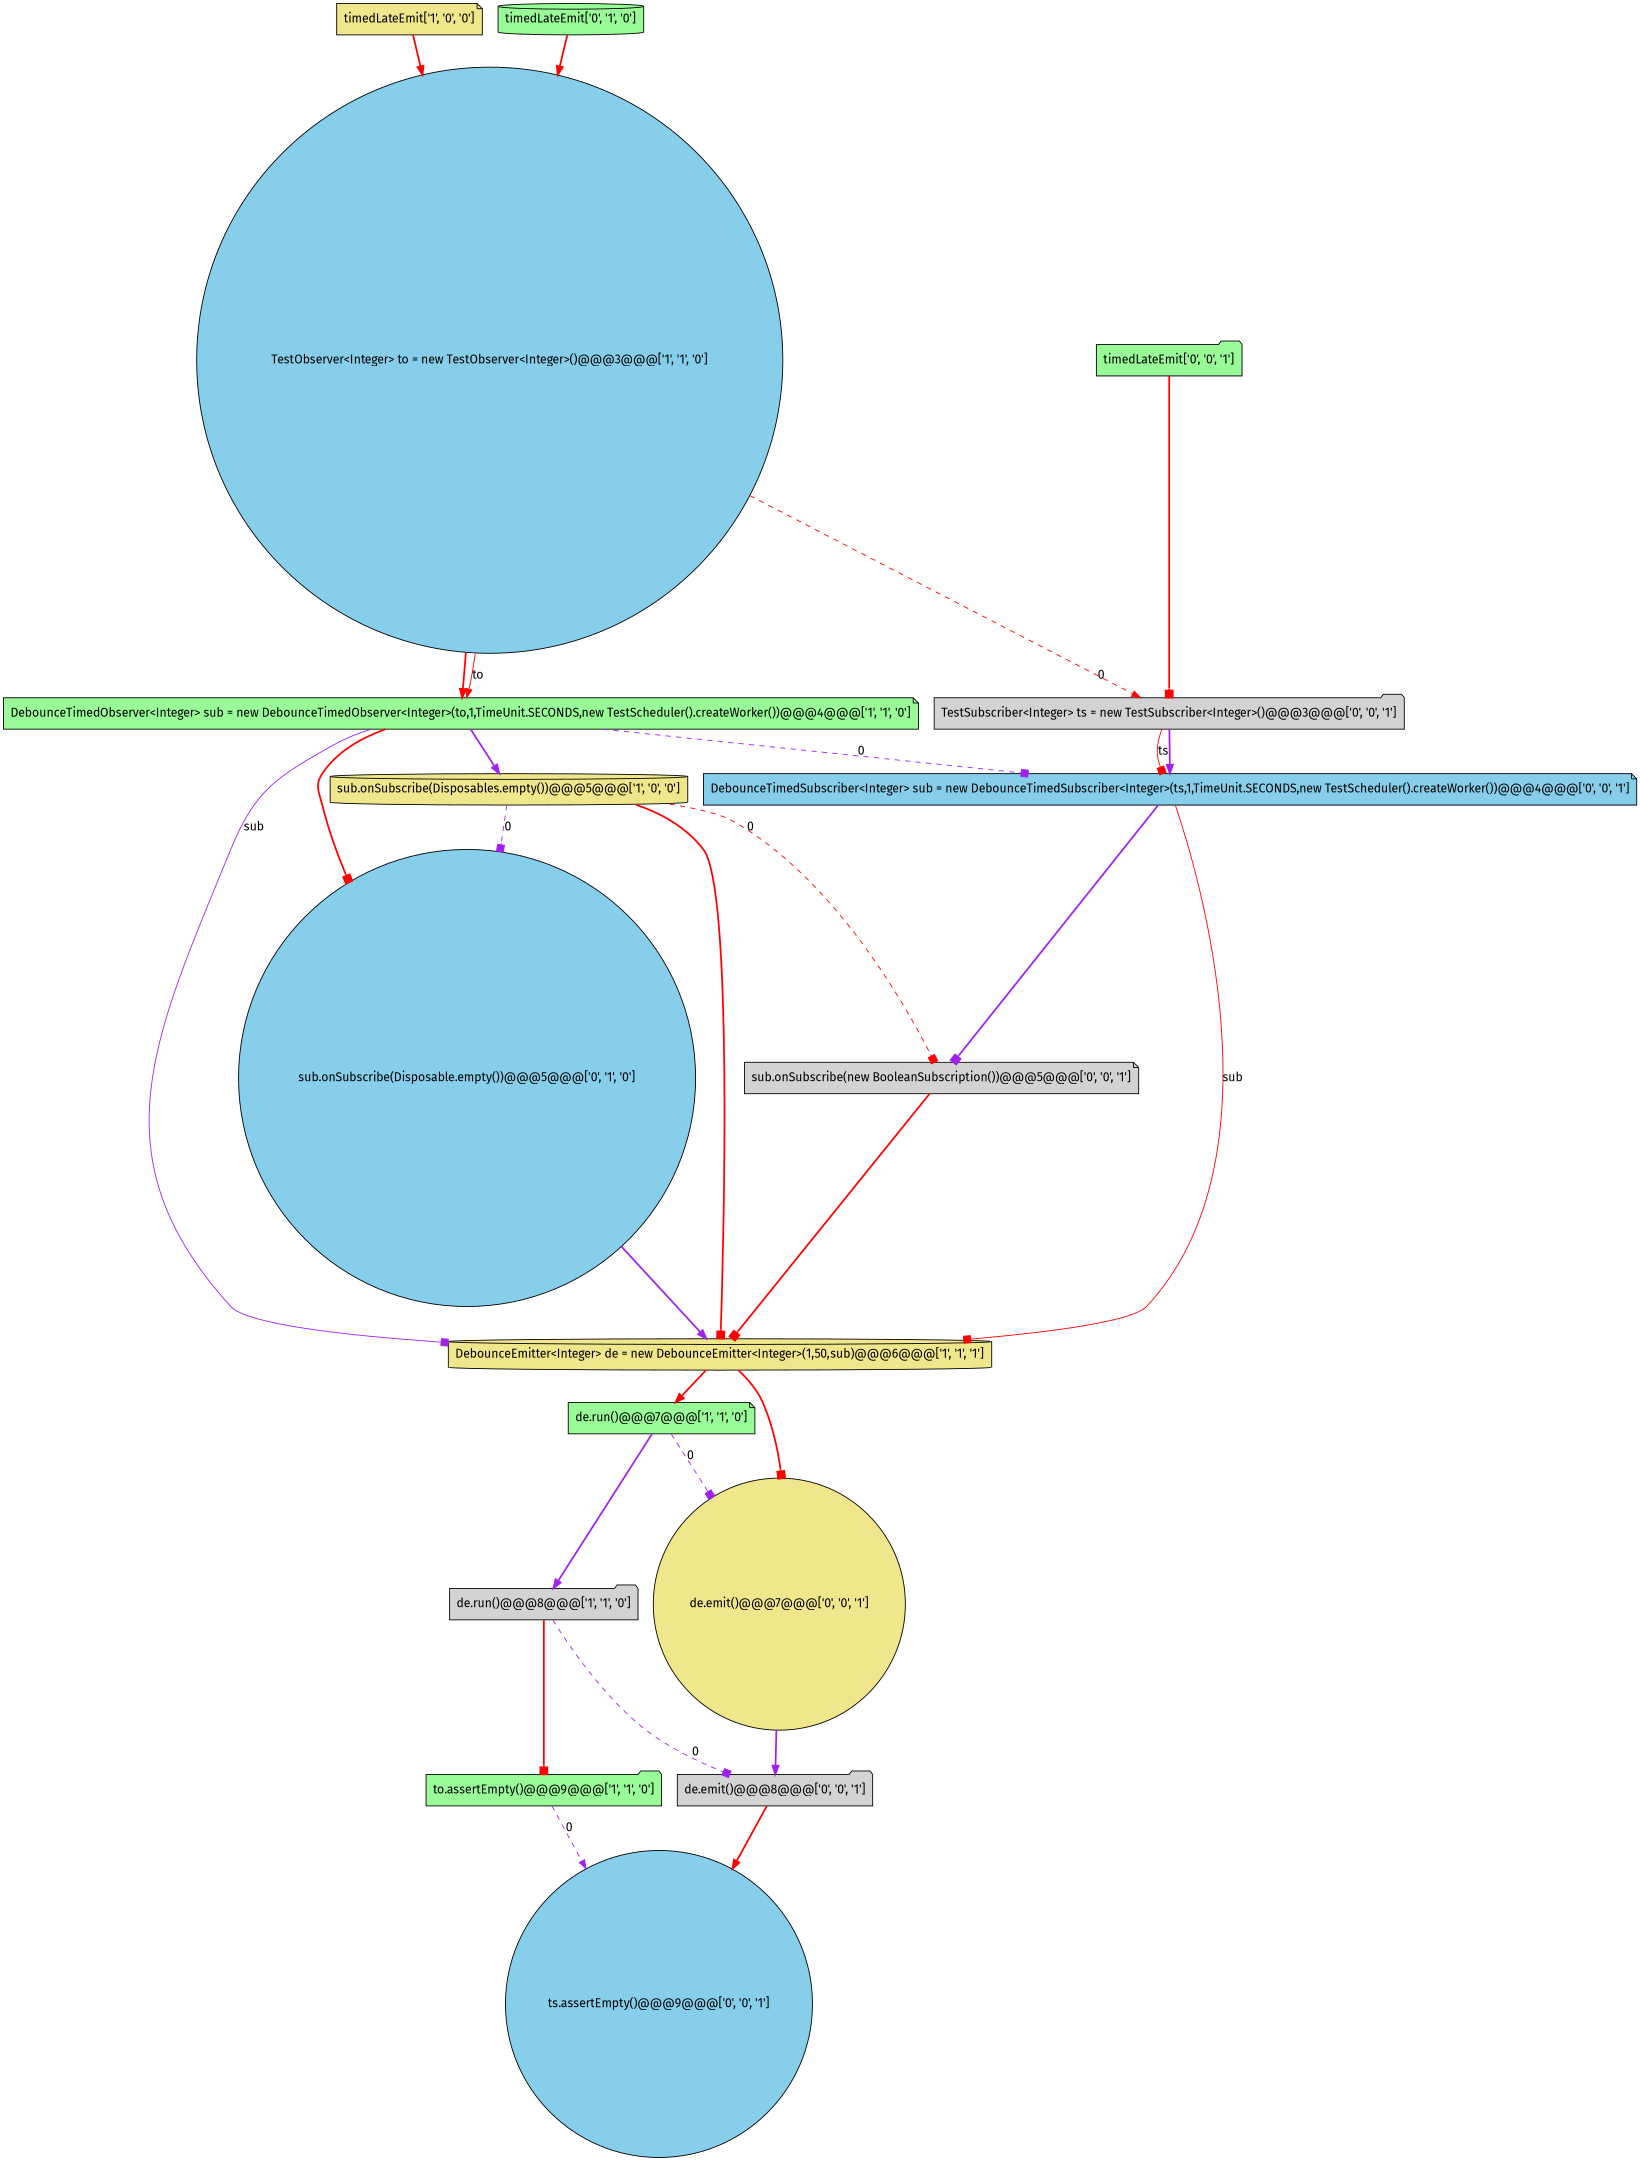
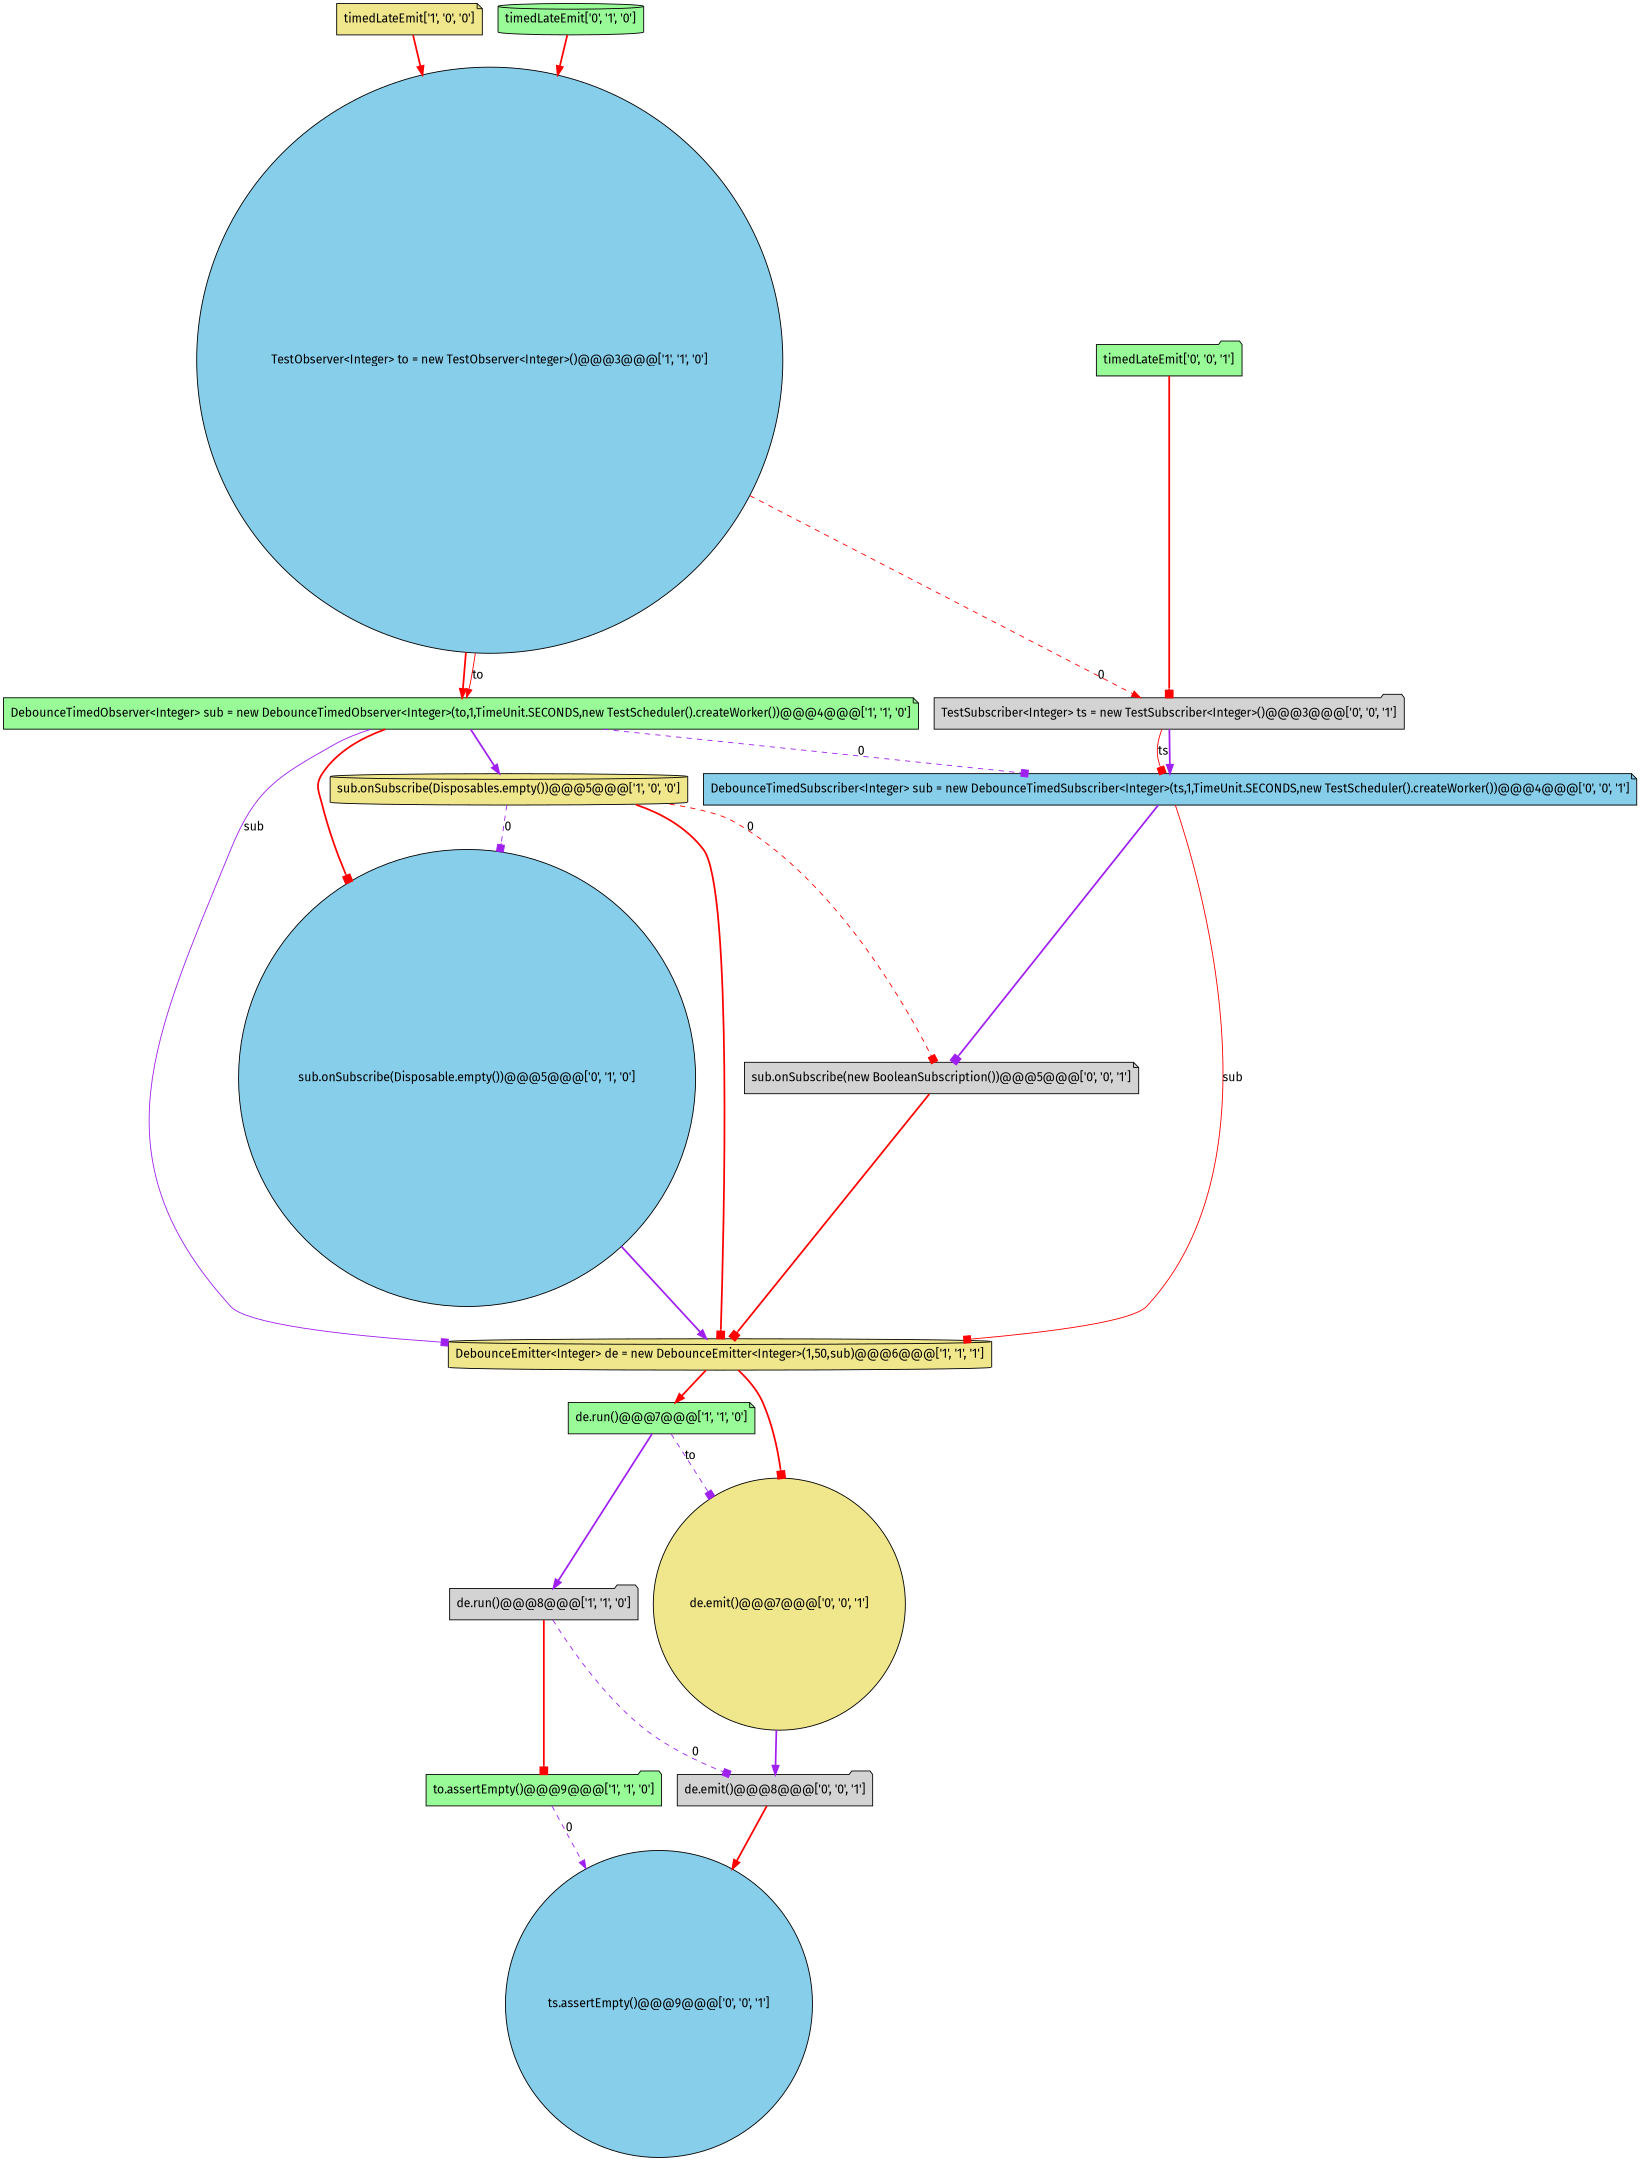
edge "de.run()@@@7@@@['1', '1', '0']" -> "de.emit()@@@7@@@['0', '0', '1']": label "0" -> "to"
